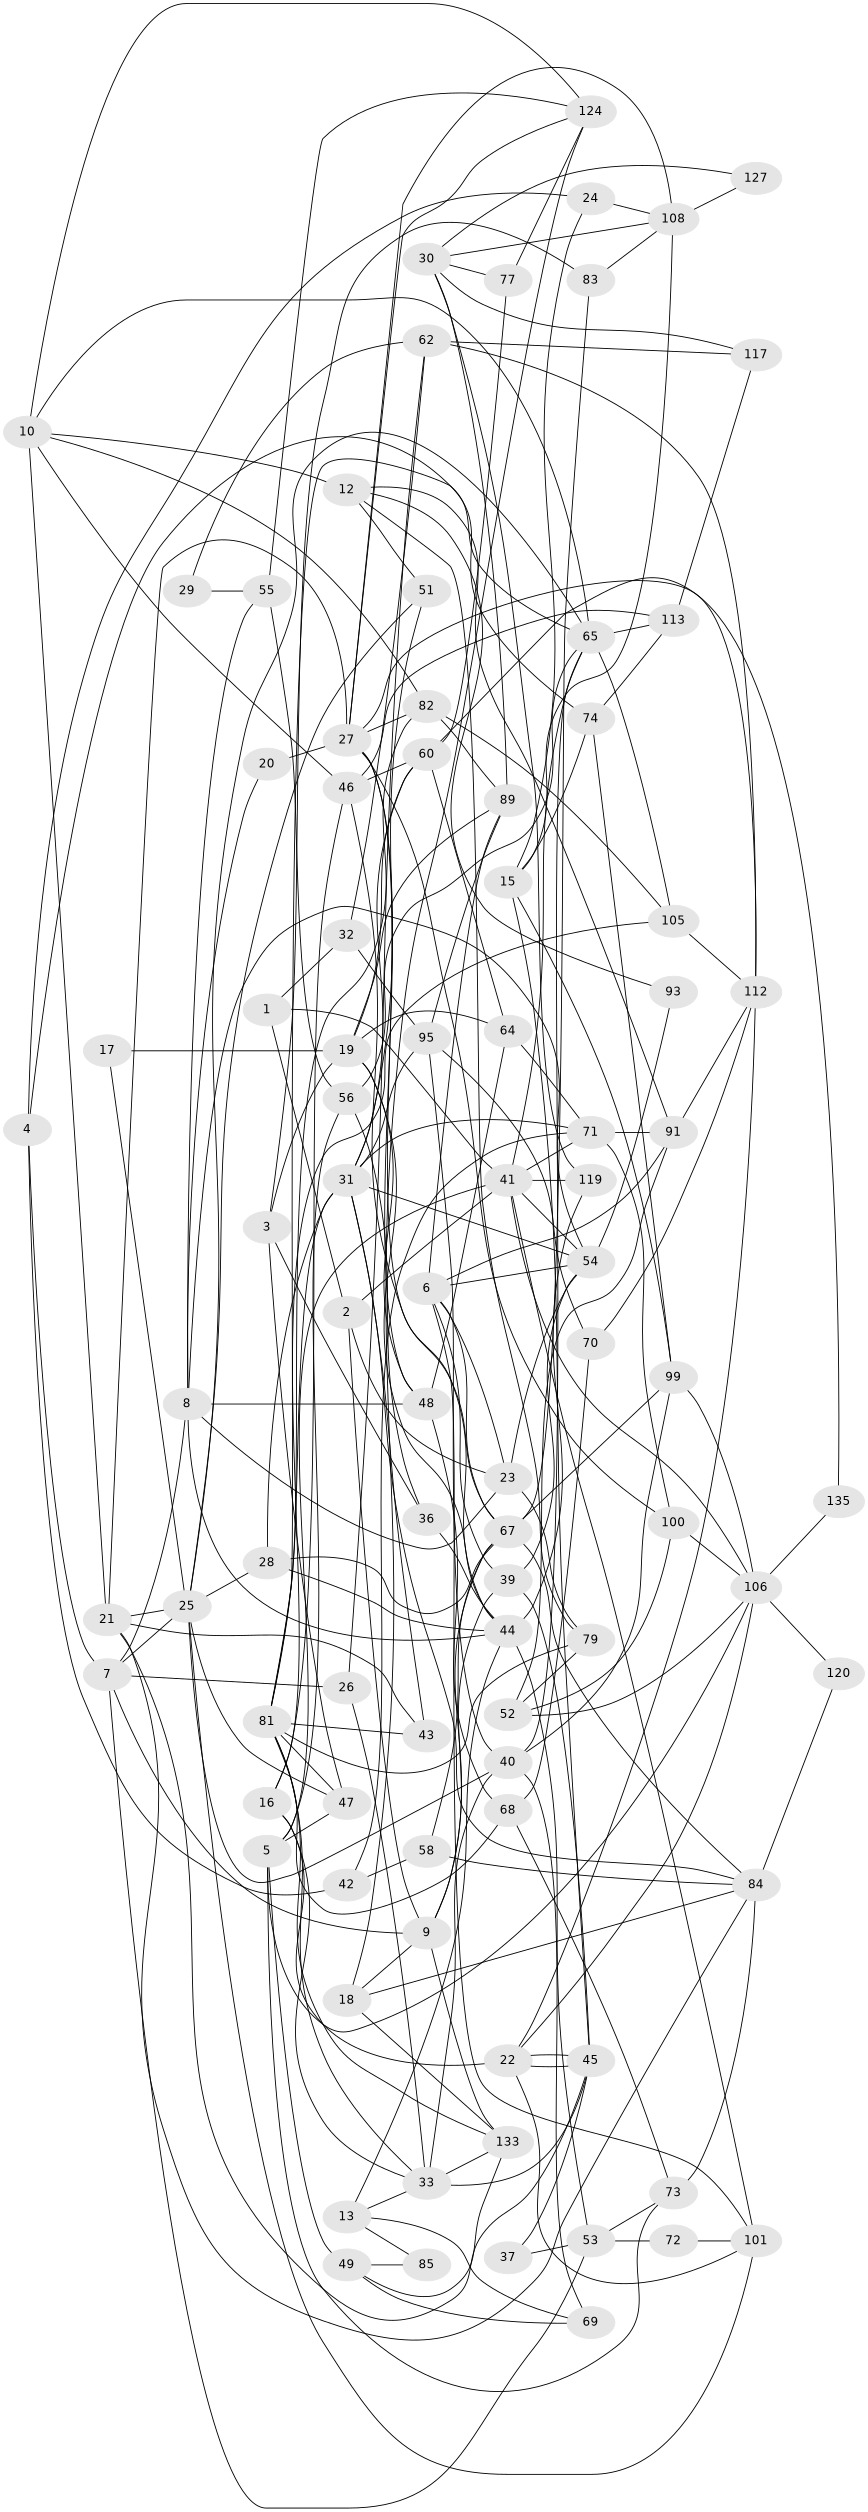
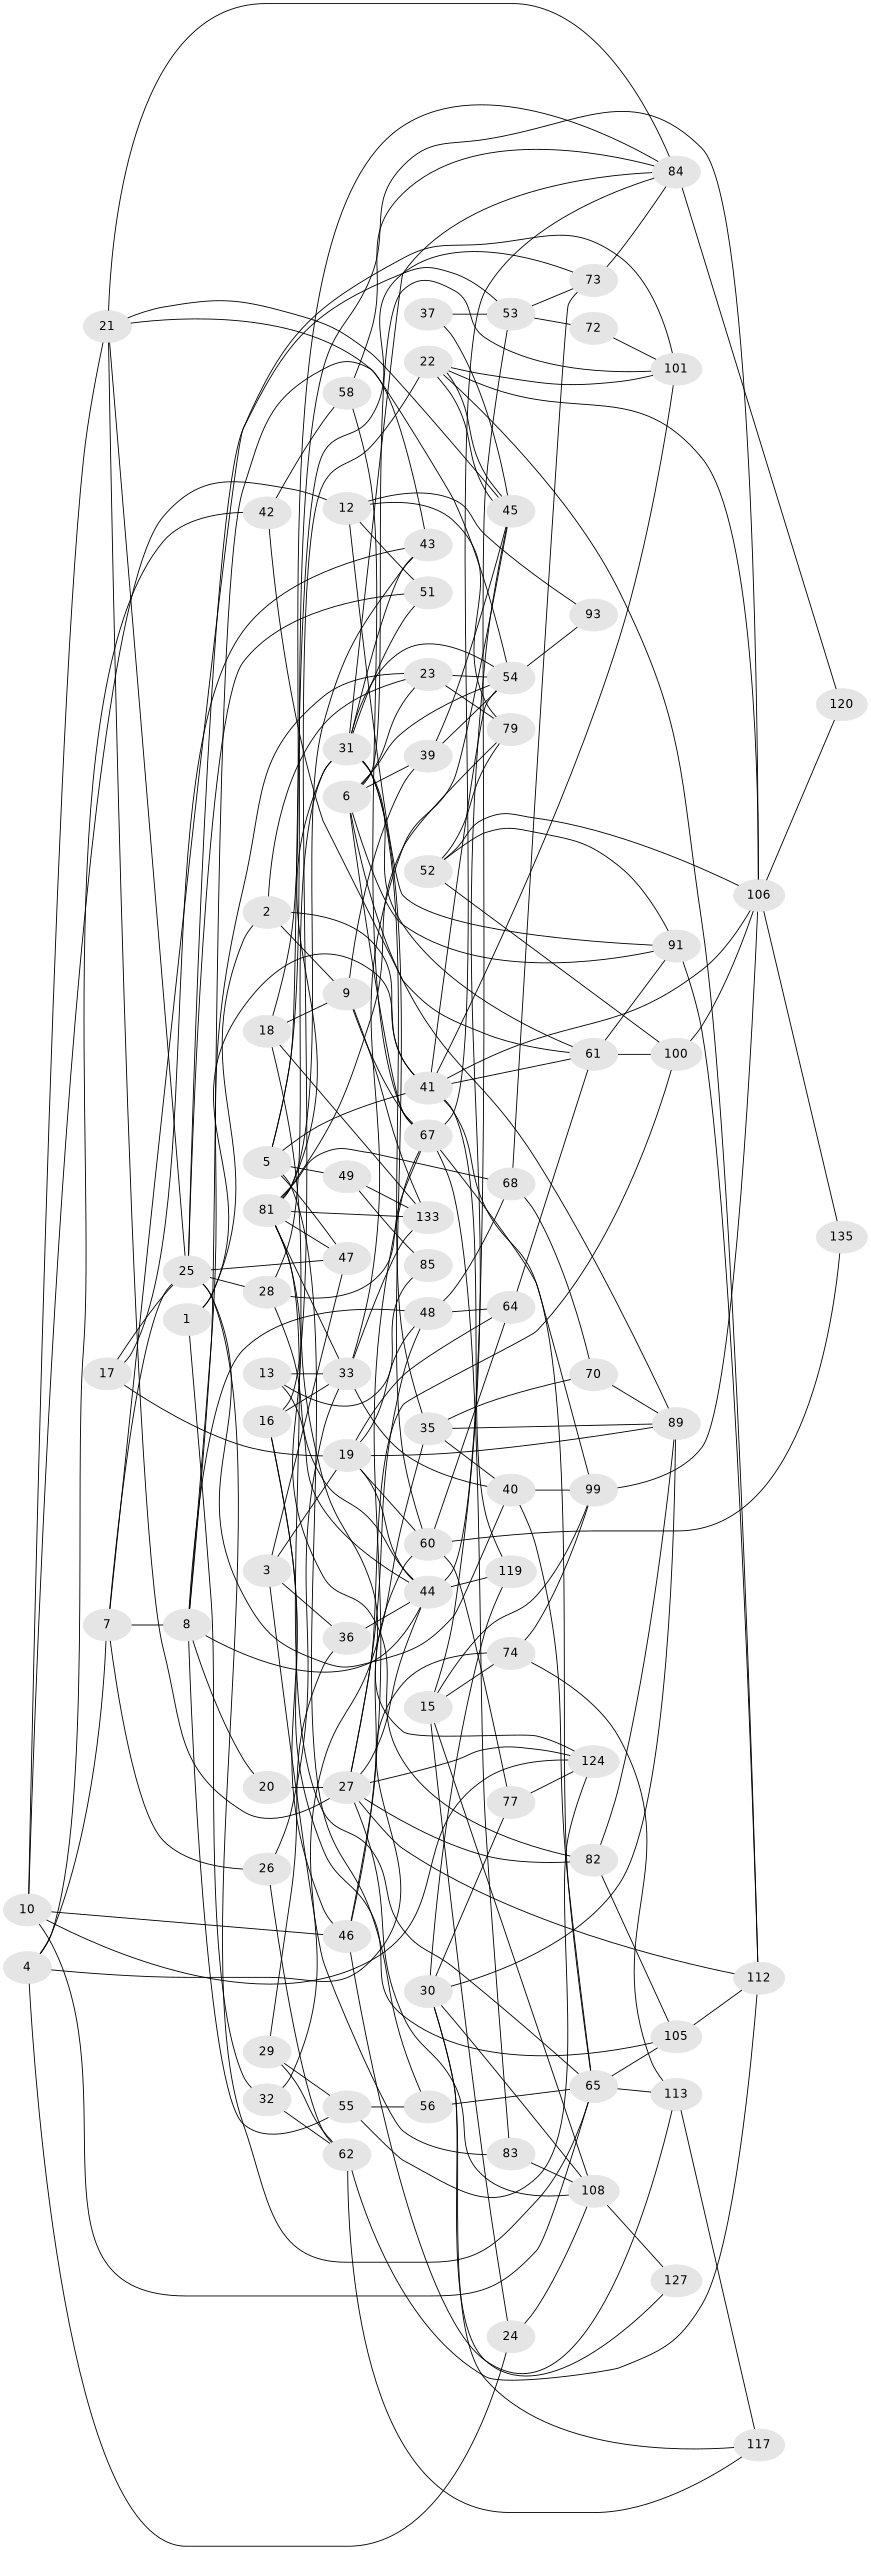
edge "10" -- "82": removed
edge "43" -- "17": added
node "95": label "95" -> "35"
node "71": label "71" -> "61"
edge "112" -- "70": now "89" -- "70"
edge "56" -- "36": now "29" -- "36"
edge "7" -- "9": removed
node "69": removed
